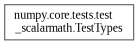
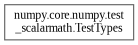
node "numpy.core.tests.test _scalarmath.TestTypes": label "numpy.core.tests.test _scalarmath.TestTypes" -> "numpy.core.numpy.test _scalarmath.TestTypes"
